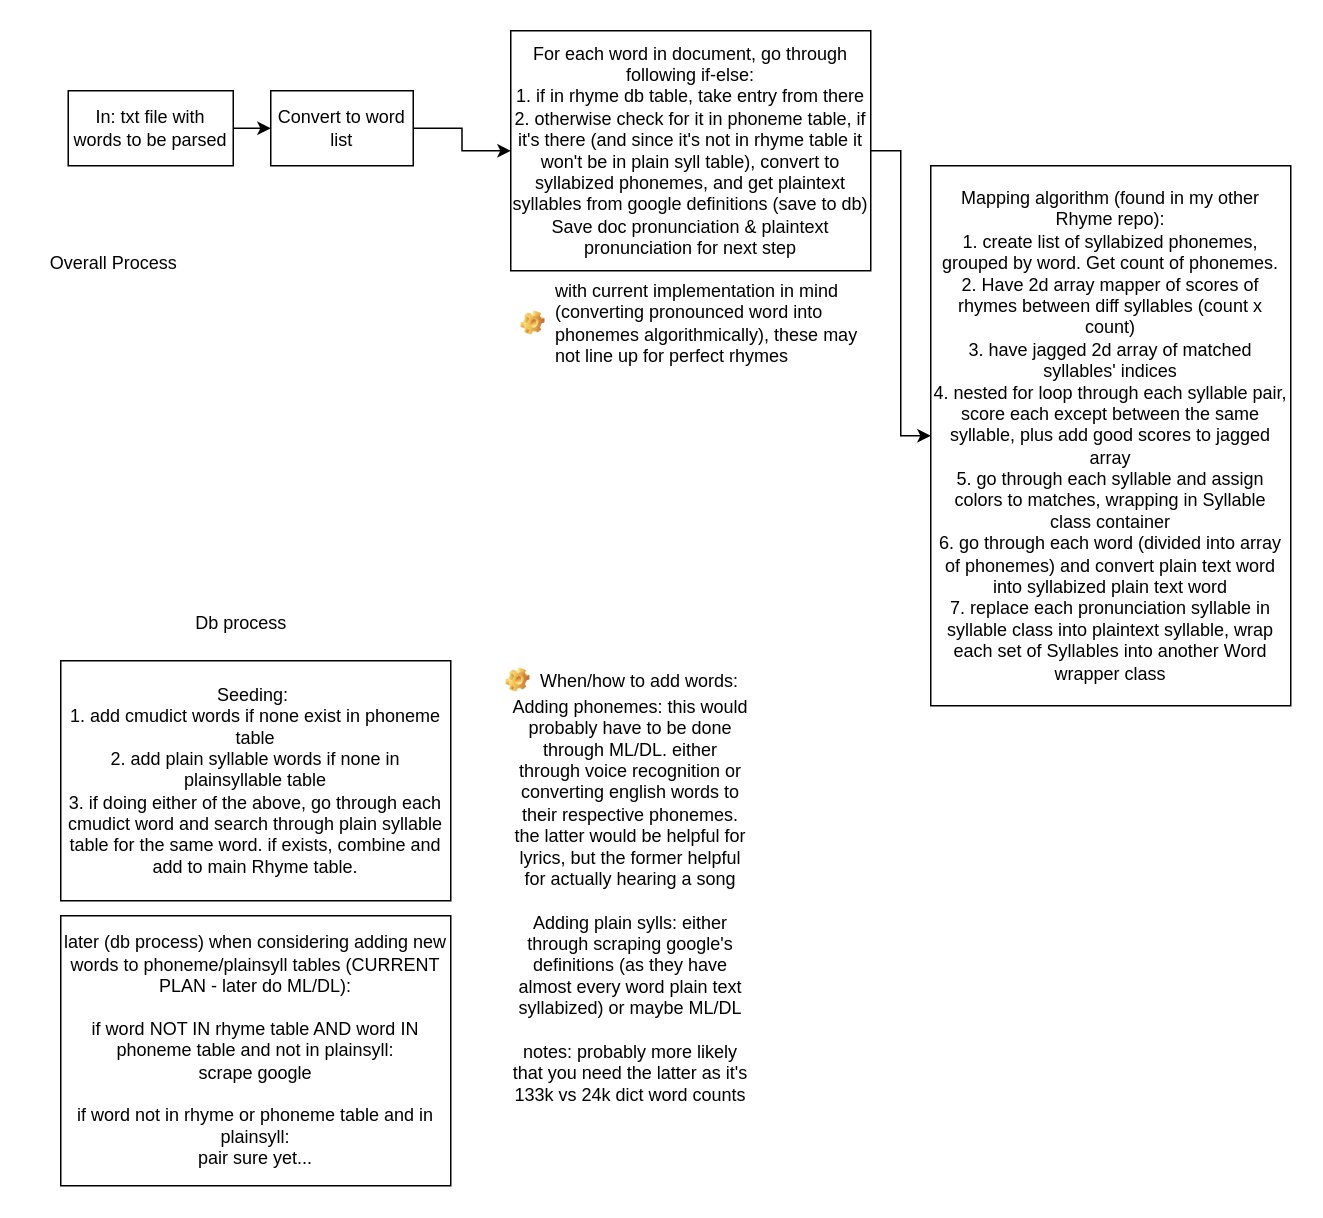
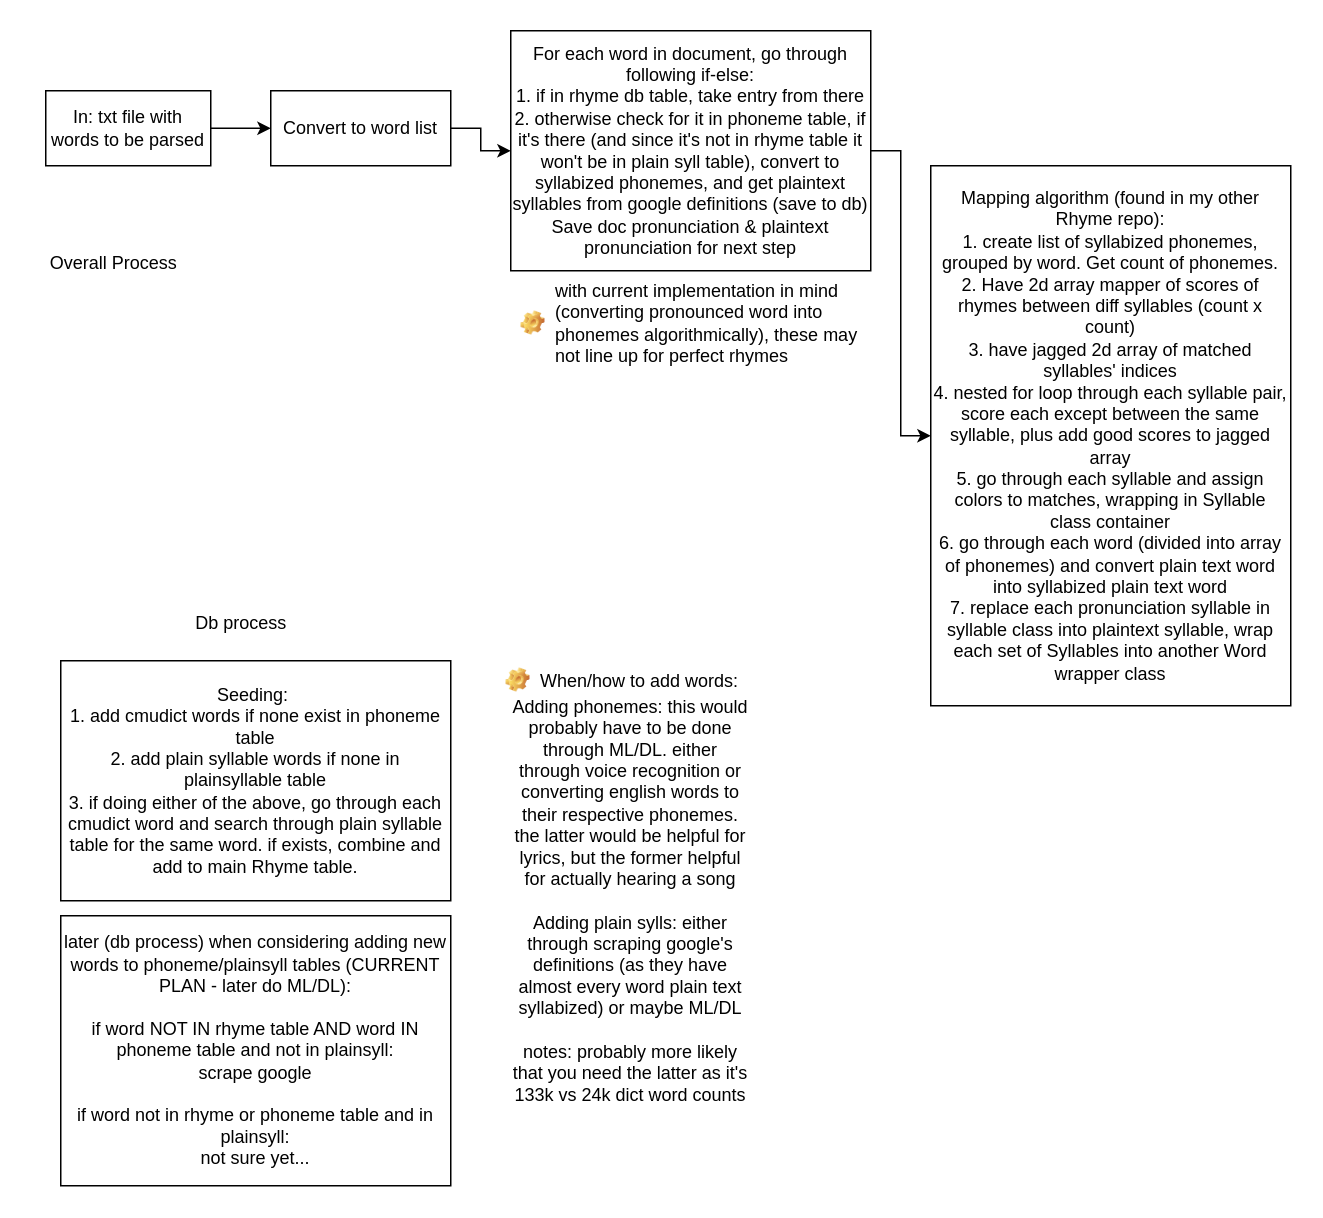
node "In: txt file with words to be parsed": moved (151, 128) -> (128, 128)
node "Convert to word list": size 143x75 -> 180x75
node "later (db process) when considering adding new words to phoneme/plainsyll tables (CURRENT PLAN - later do ML/DL): if word NOT IN rhyme table AND word IN phoneme table and not in plainsyll: scrape google if word not in rhyme or phoneme table and in plainsyll: pair sure yet...": label "later (db process) when considering adding new words to phoneme/plainsyll tables (CURRENT PLAN - later do ML/DL): if word NOT IN rhyme table AND word IN phoneme table and not in plainsyll: scrape google if word not in rhyme or phoneme table and in plainsyll: pair sure yet..." -> "later (db process) when considering adding new words to phoneme/plainsyll tables (CURRENT PLAN - later do ML/DL): if word NOT IN rhyme table AND word IN phoneme table and not in plainsyll: scrape google if word not in rhyme or phoneme table and in plainsyll: not sure yet..."
